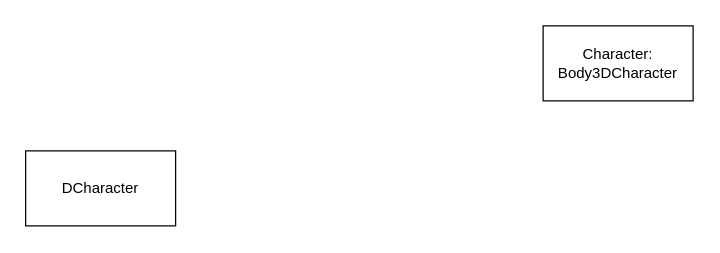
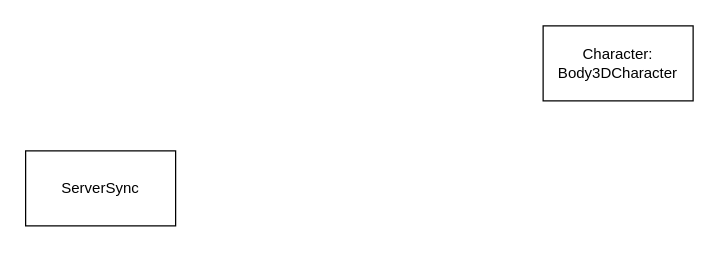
node "DCharacter": label "DCharacter" -> "ServerSync"
